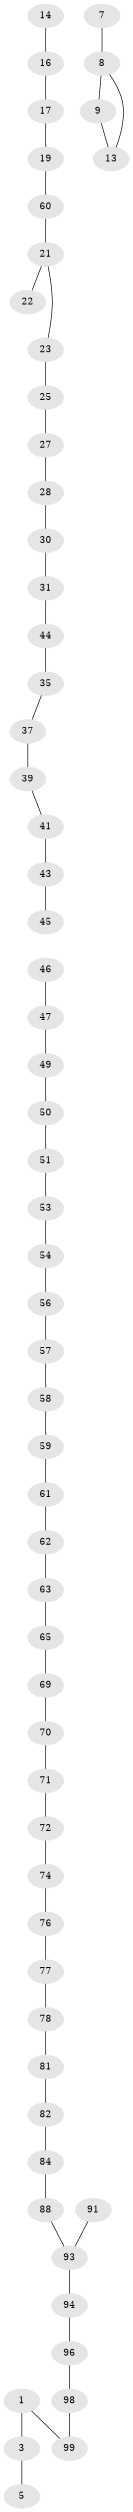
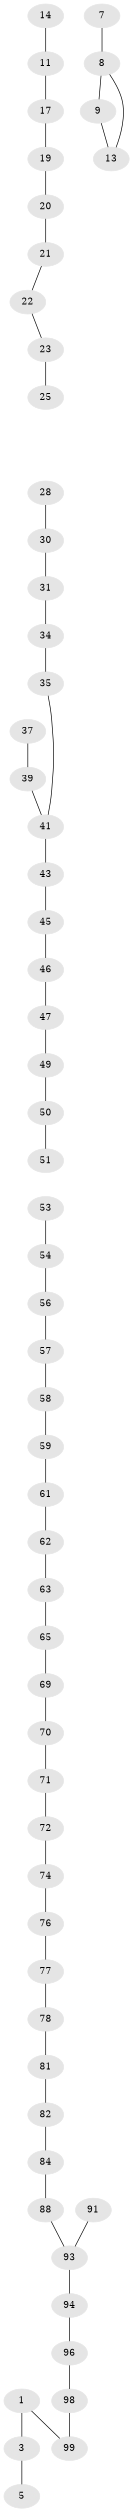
node "16": label "16" -> "11"
node "60": label "60" -> "20"
edge "21" -- "23": now "22" -- "23"
node "27": removed
node "44": label "44" -> "34"
edge "35" -- "37": now "35" -- "41"
edge "45" -- "46": added
edge "51" -- "53": removed
